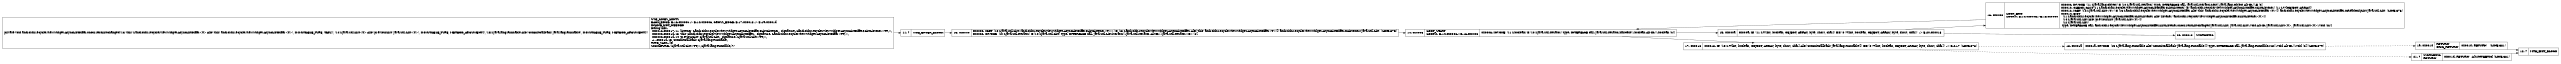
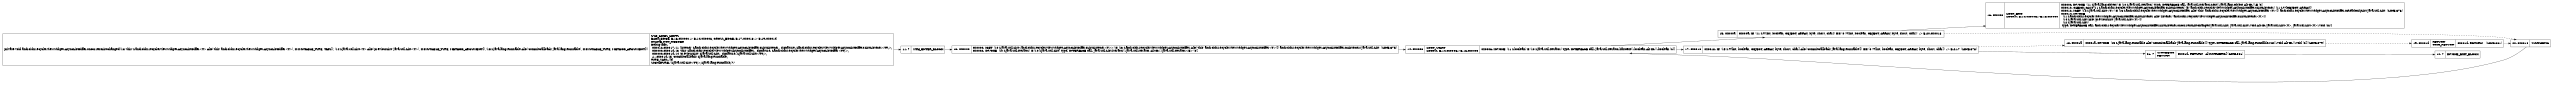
node "16: 0x000c": text "0x0014: EXIT" -> "0x0014: INVOKE"
edge "16: 0x000c" -> "14: 0x0006": now "20: 0x0018" -> "14: 0x0006"
edge "15: 0x000a" -> "20: 0x0018": style solid -> dashed
edge "19: 0x001d" -> "12: ?": now "19: 0x001d" -> "20: 0x0018"
node "12: ?": text "MTH_EXIT_BLOCK" -> "INVOKE_EXIT_BLOCK"
edge "17: 0x0018" -> "21: ?": style dashed -> solid
